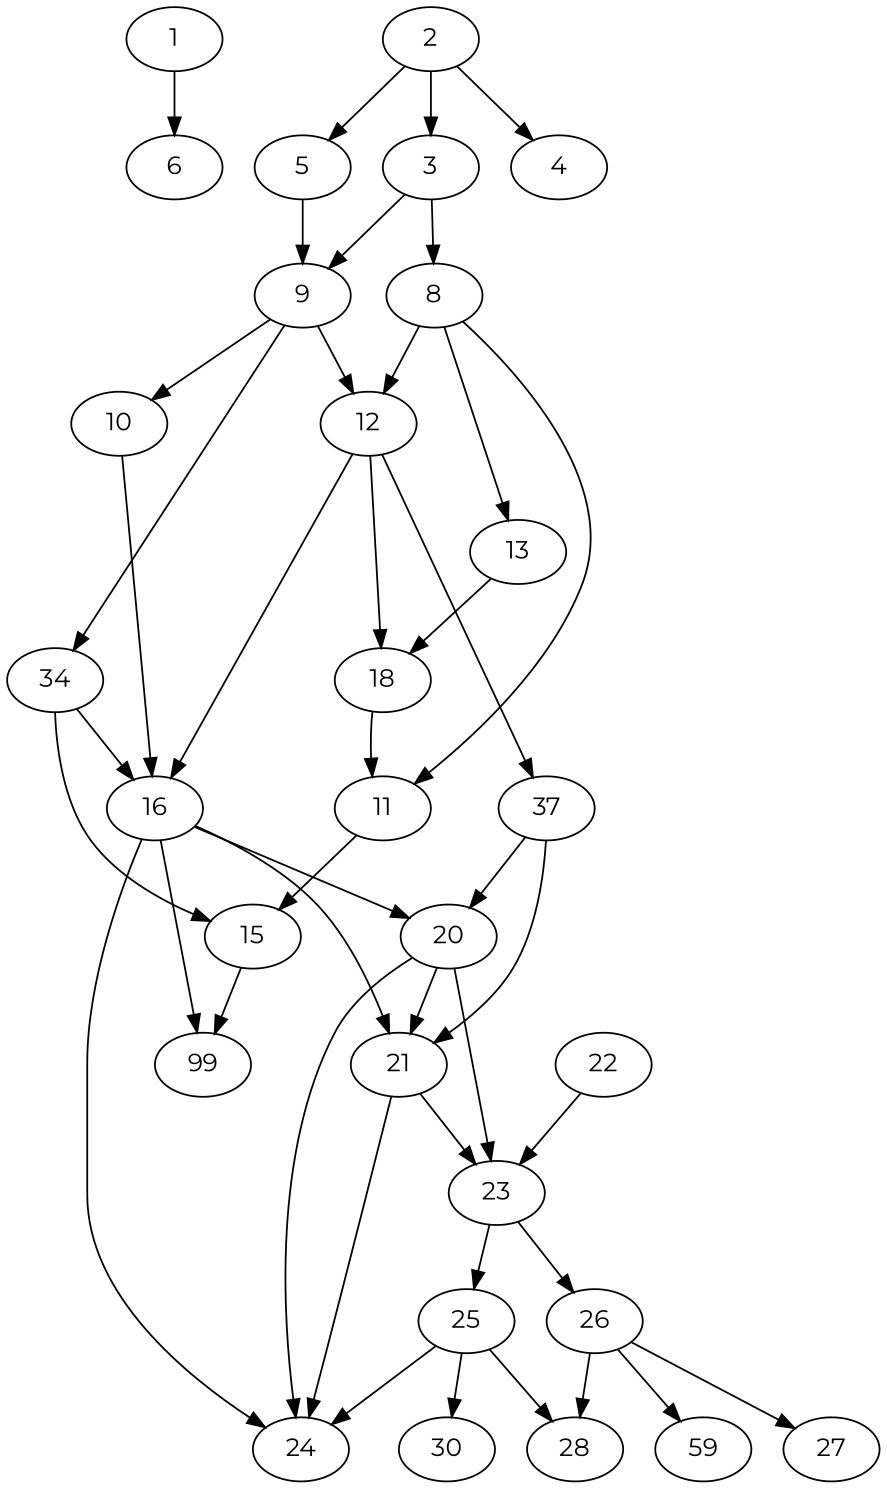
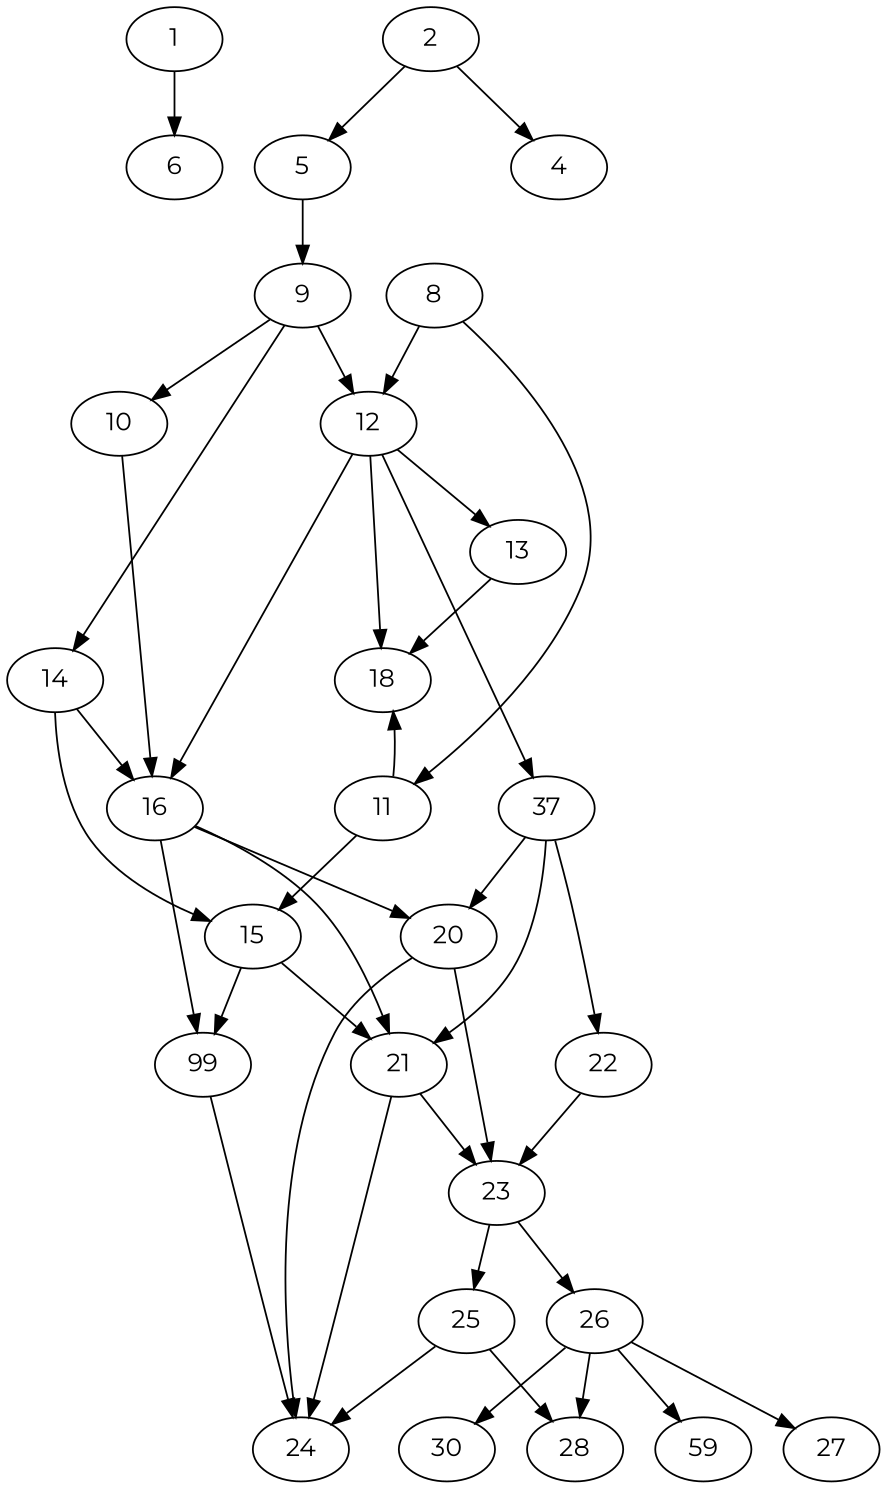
node "3": removed
edge "8" -> "13": now "12" -> "13"
node "34": label "34" -> "14"
edge "18" -> "11": reversed
edge "37" -> "22": added
edge "20" -> "21": now "15" -> "21"
edge "16" -> "24": now "99" -> "24"
edge "25" -> "30": now "26" -> "30"
